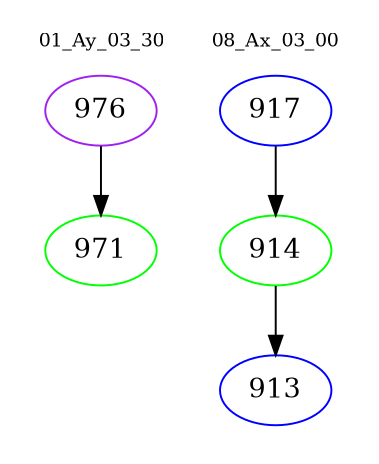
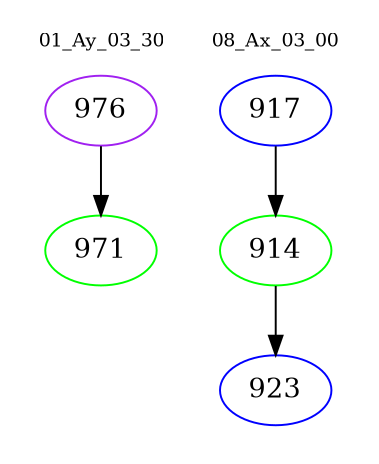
node "913": label "913" -> "923"
